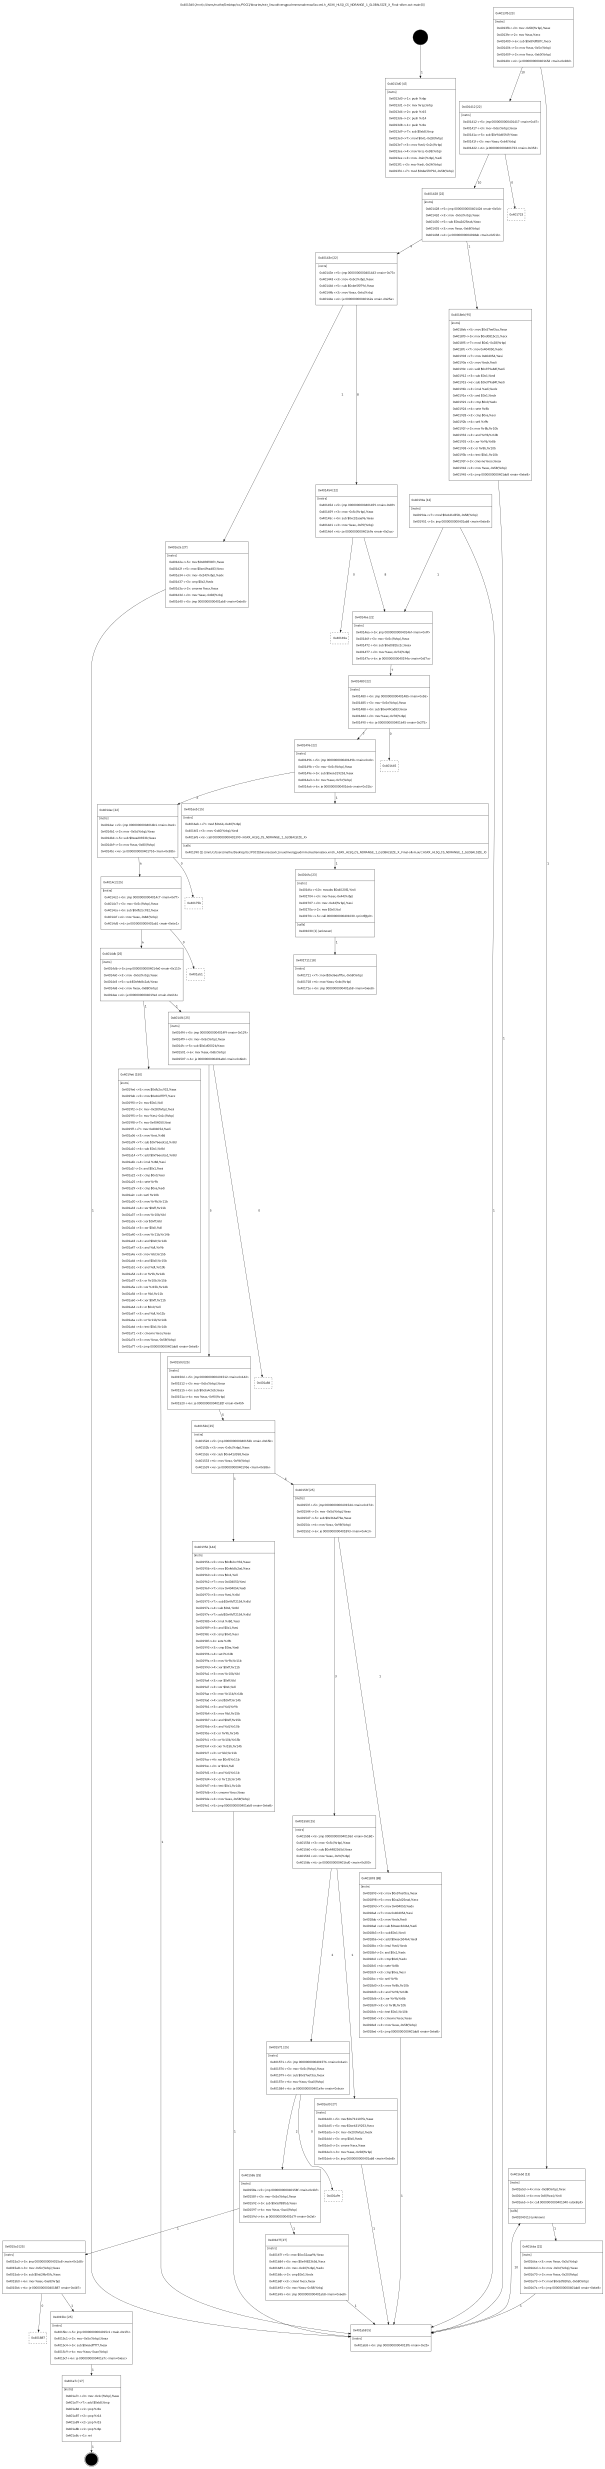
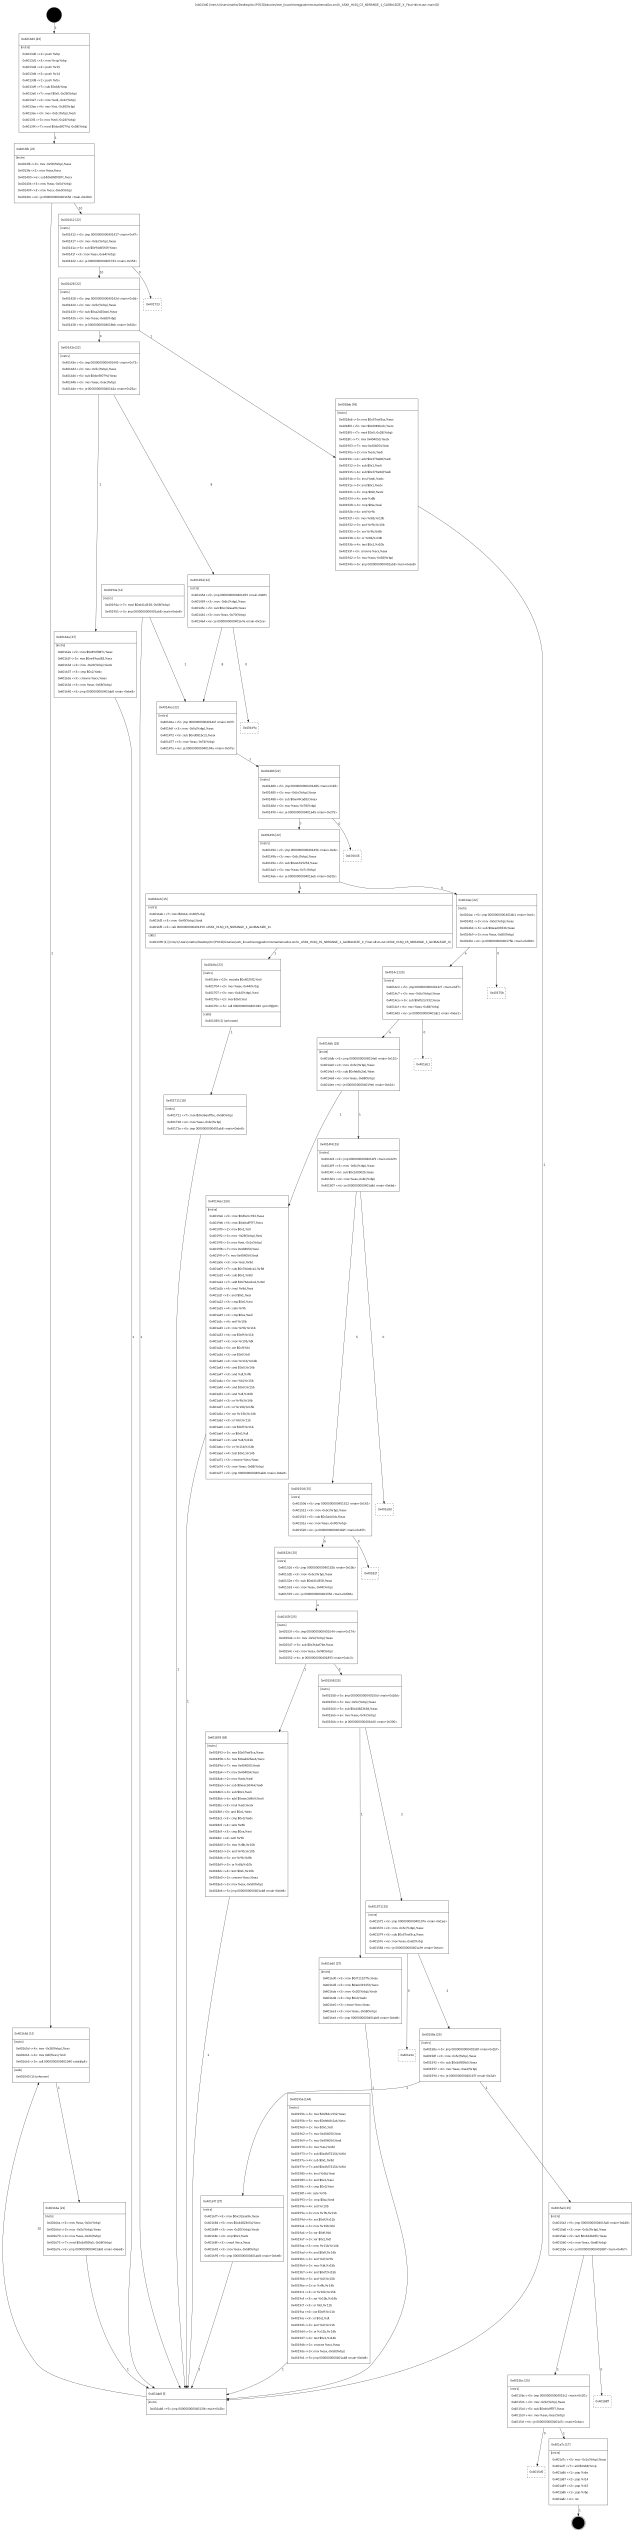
edge "0x4013d0 [43]" -> "0x4013fb [23]": added, label "1"
edge "0x401526 [25]" -> "0x401956 [144]": removed, label "1"
node "0x40182f": added
edge "0x401711 [18]" -> "0x401ab8 [5]": added, label "1"
node "0x4015d5": added
